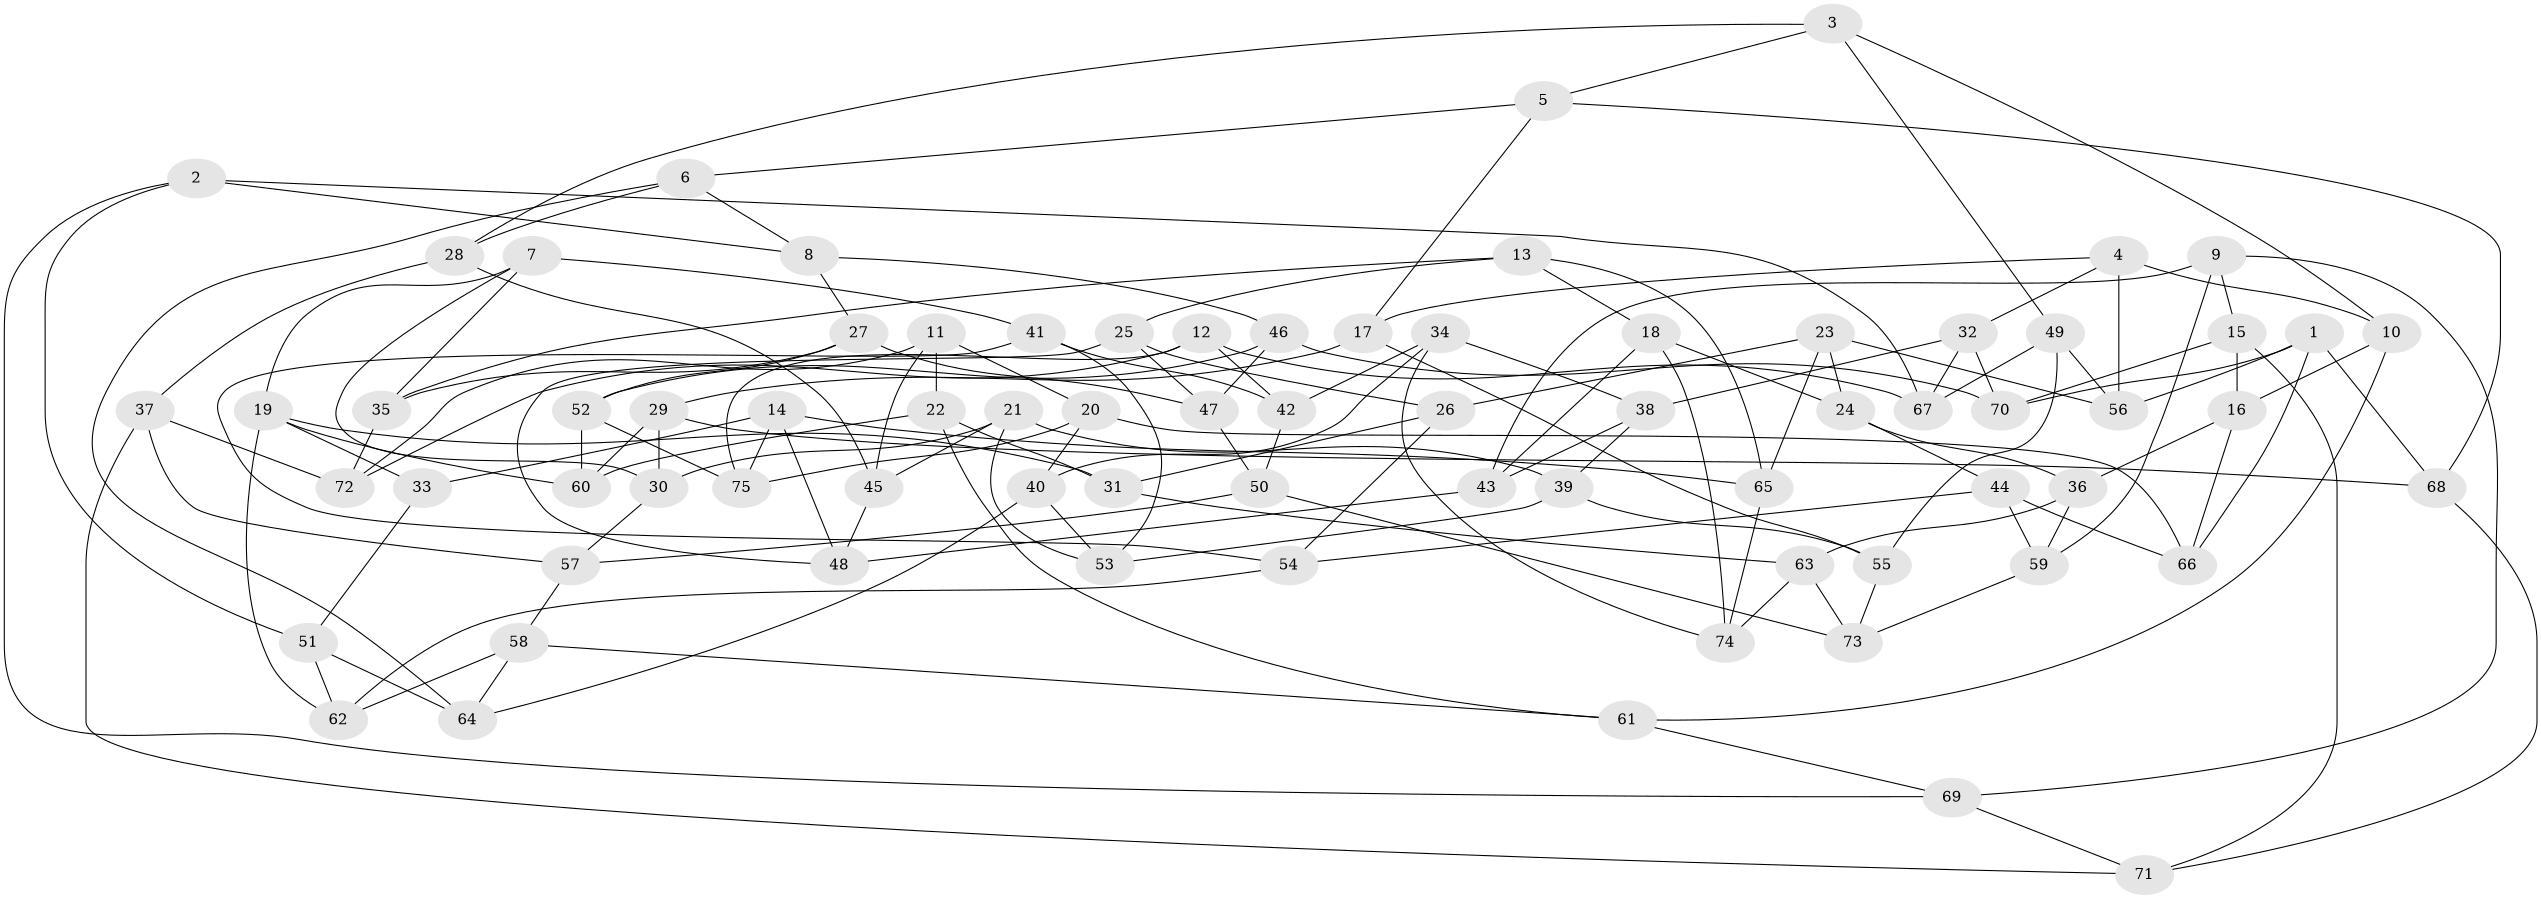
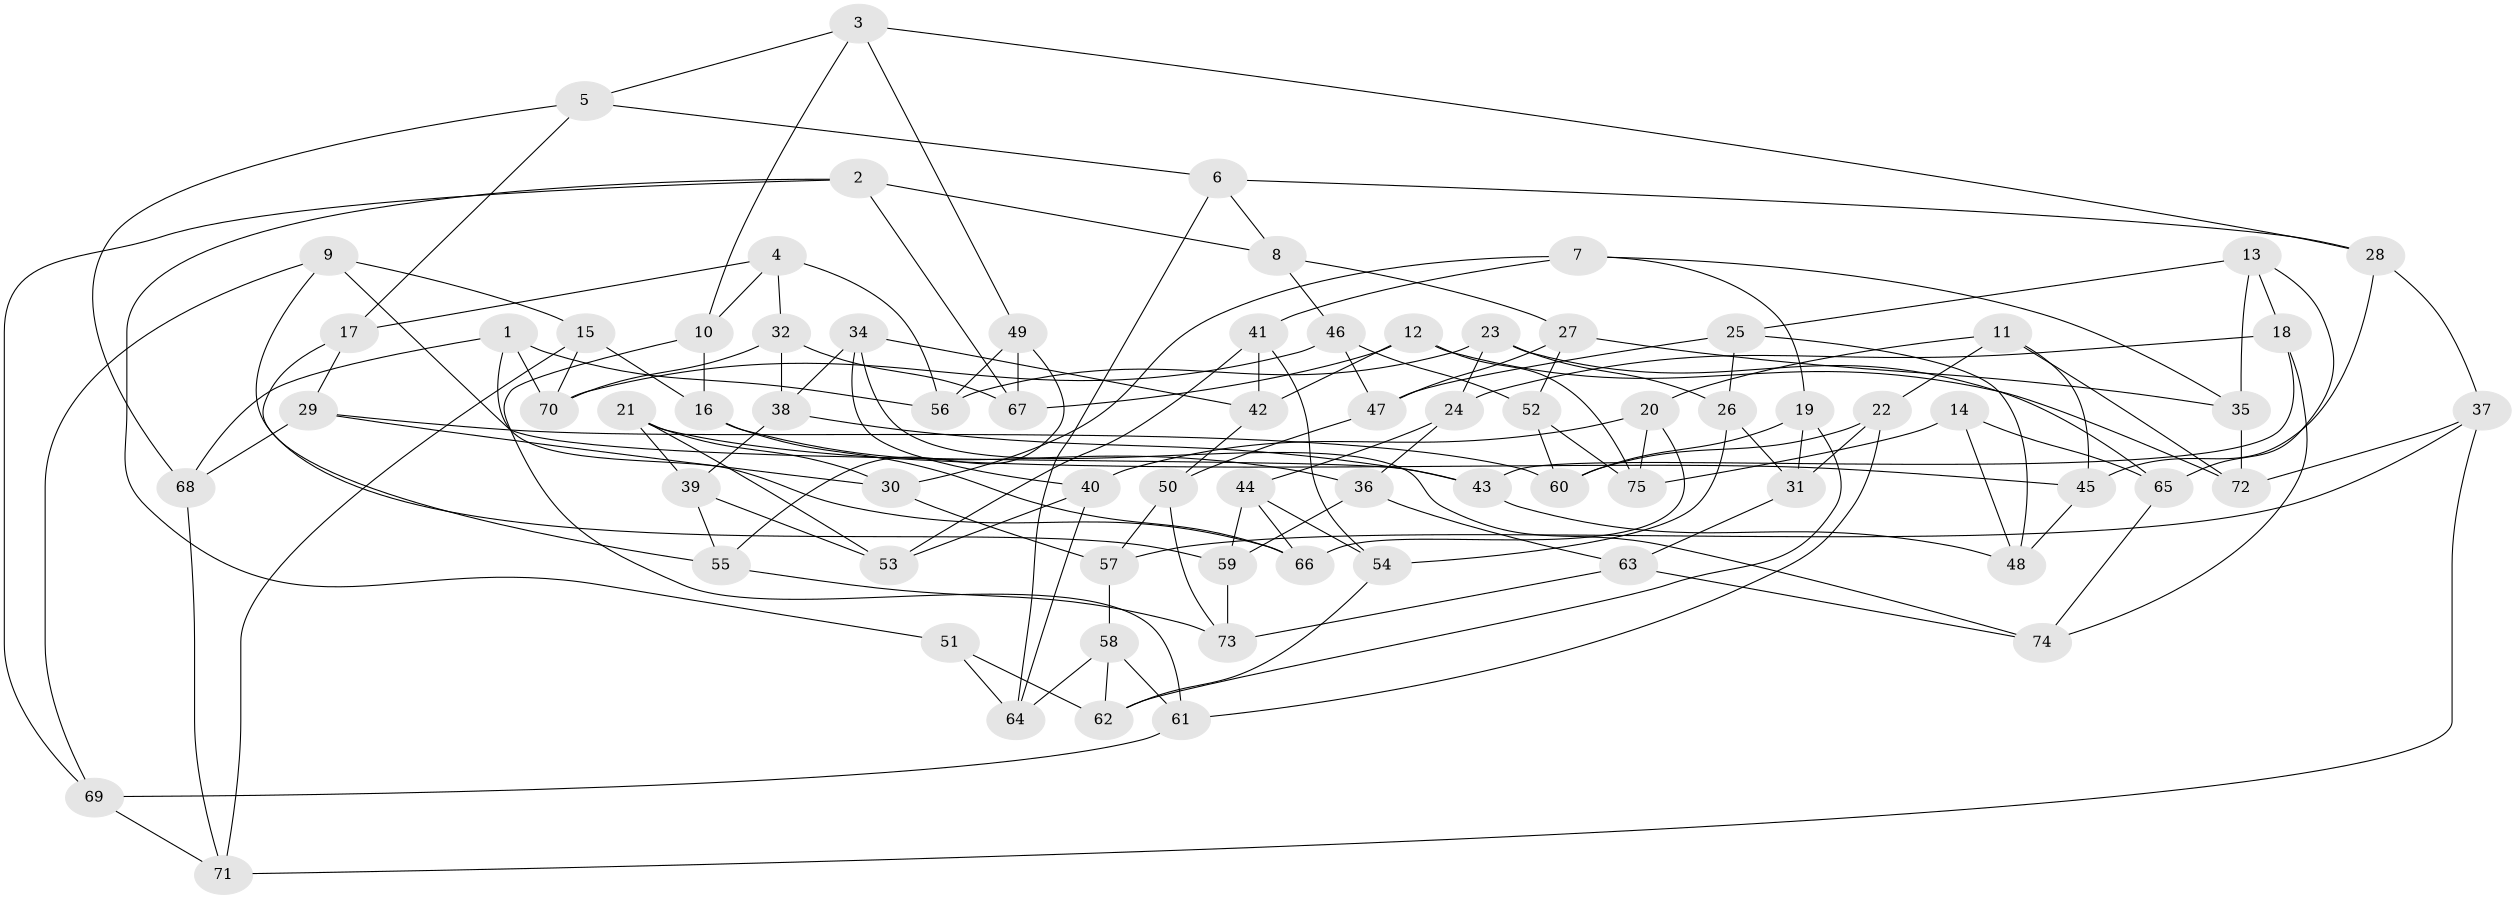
node "33": removed
